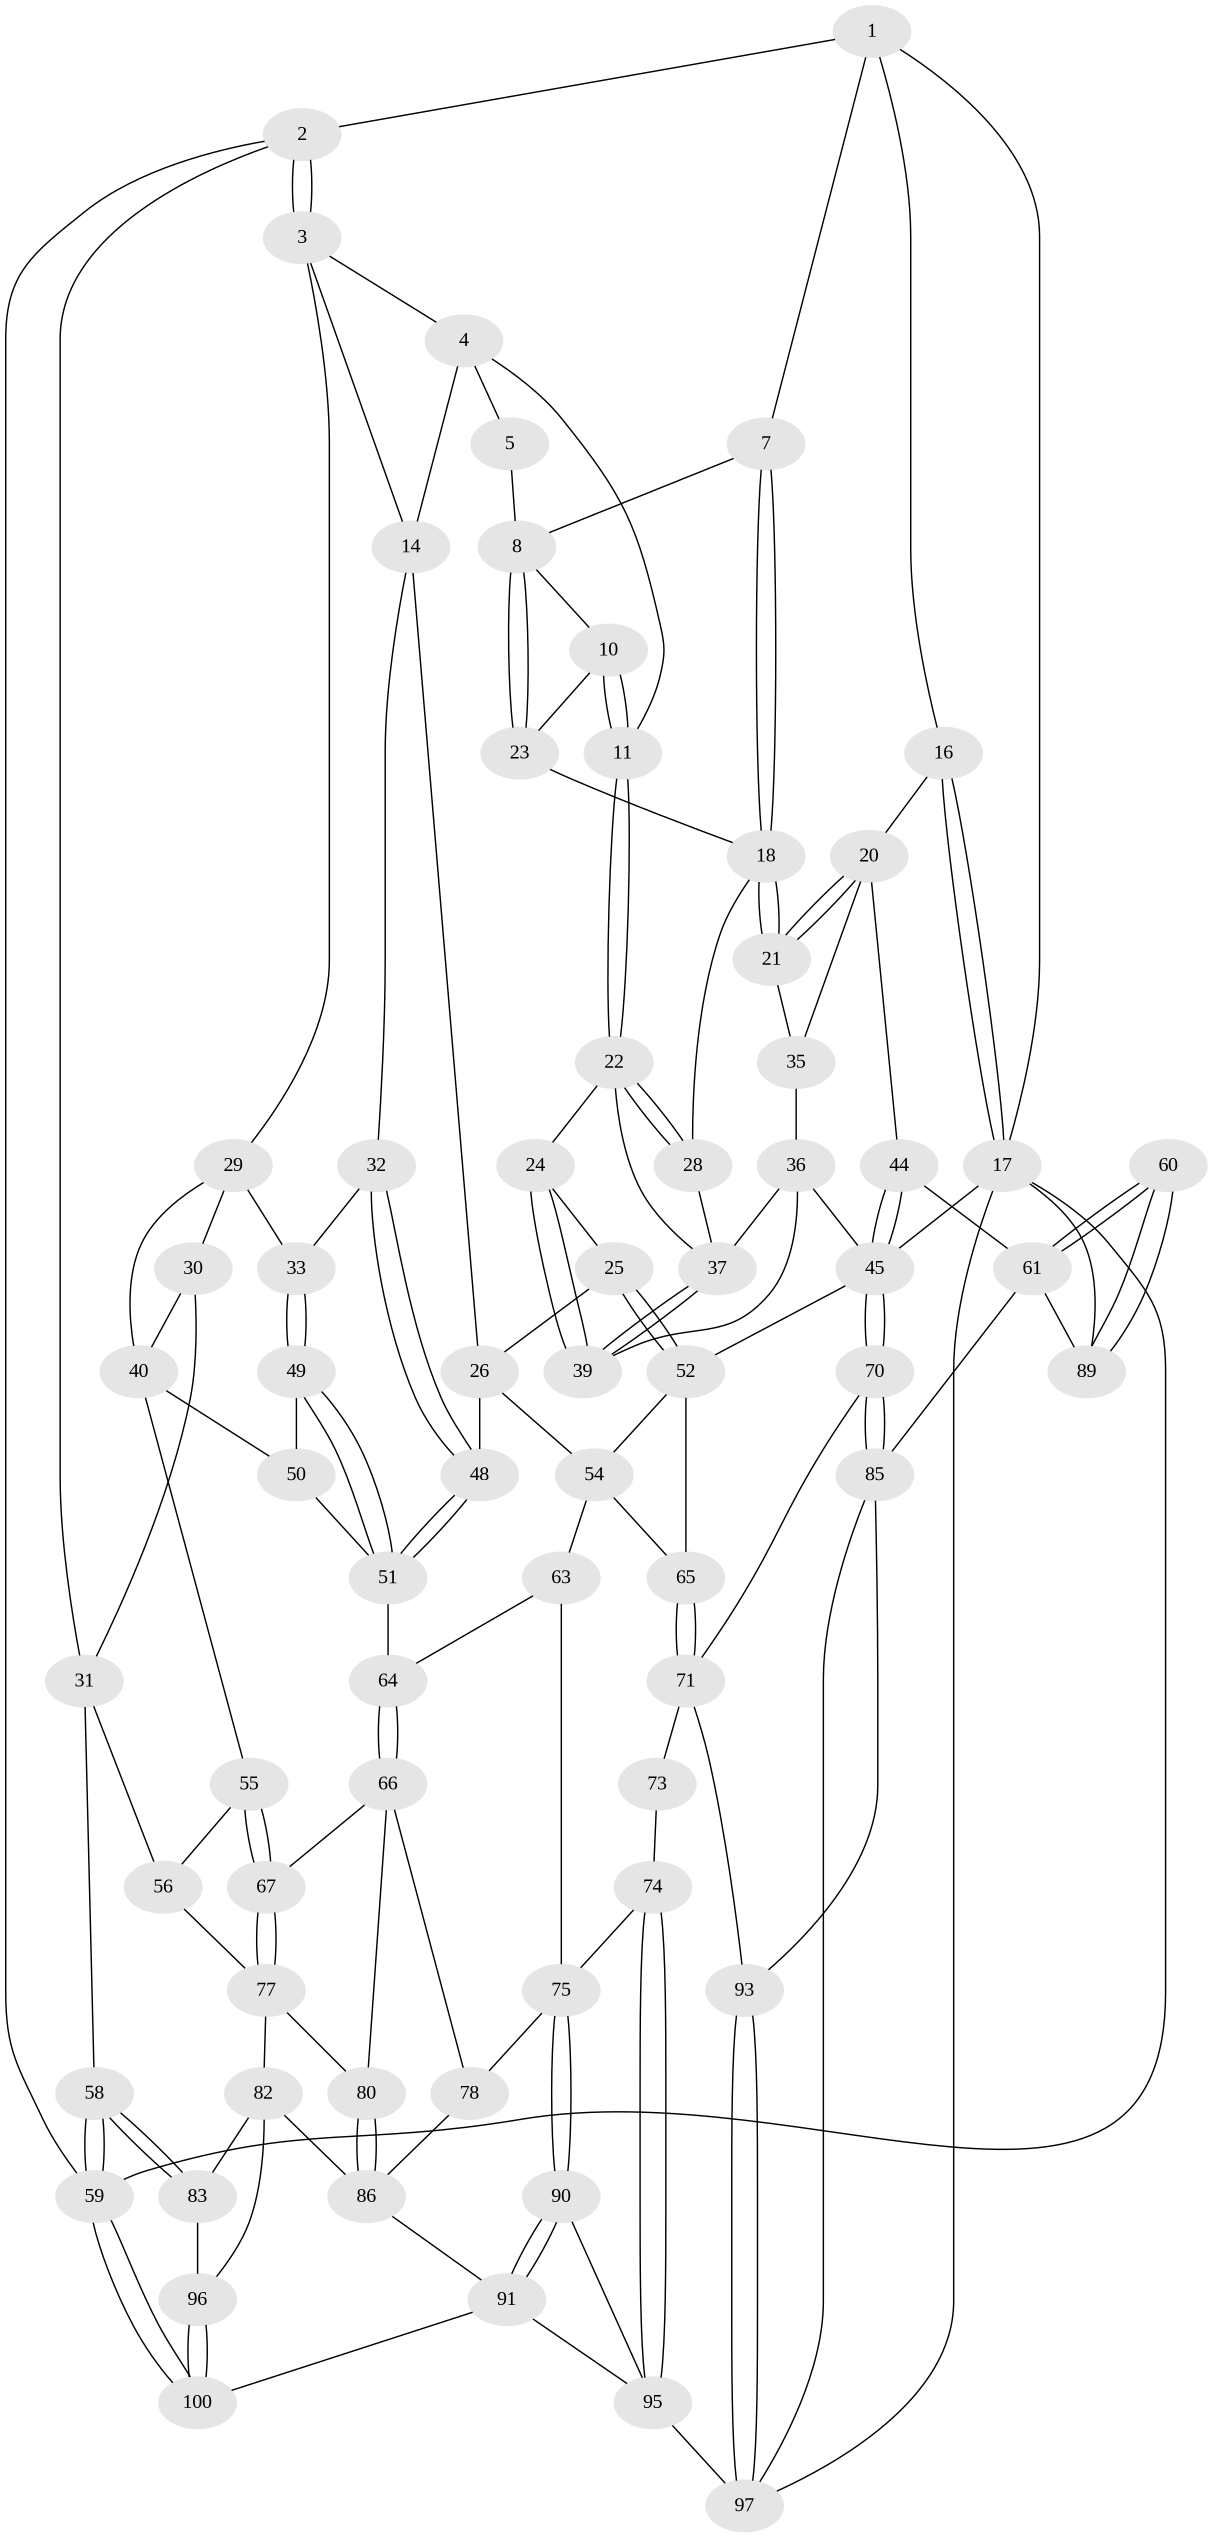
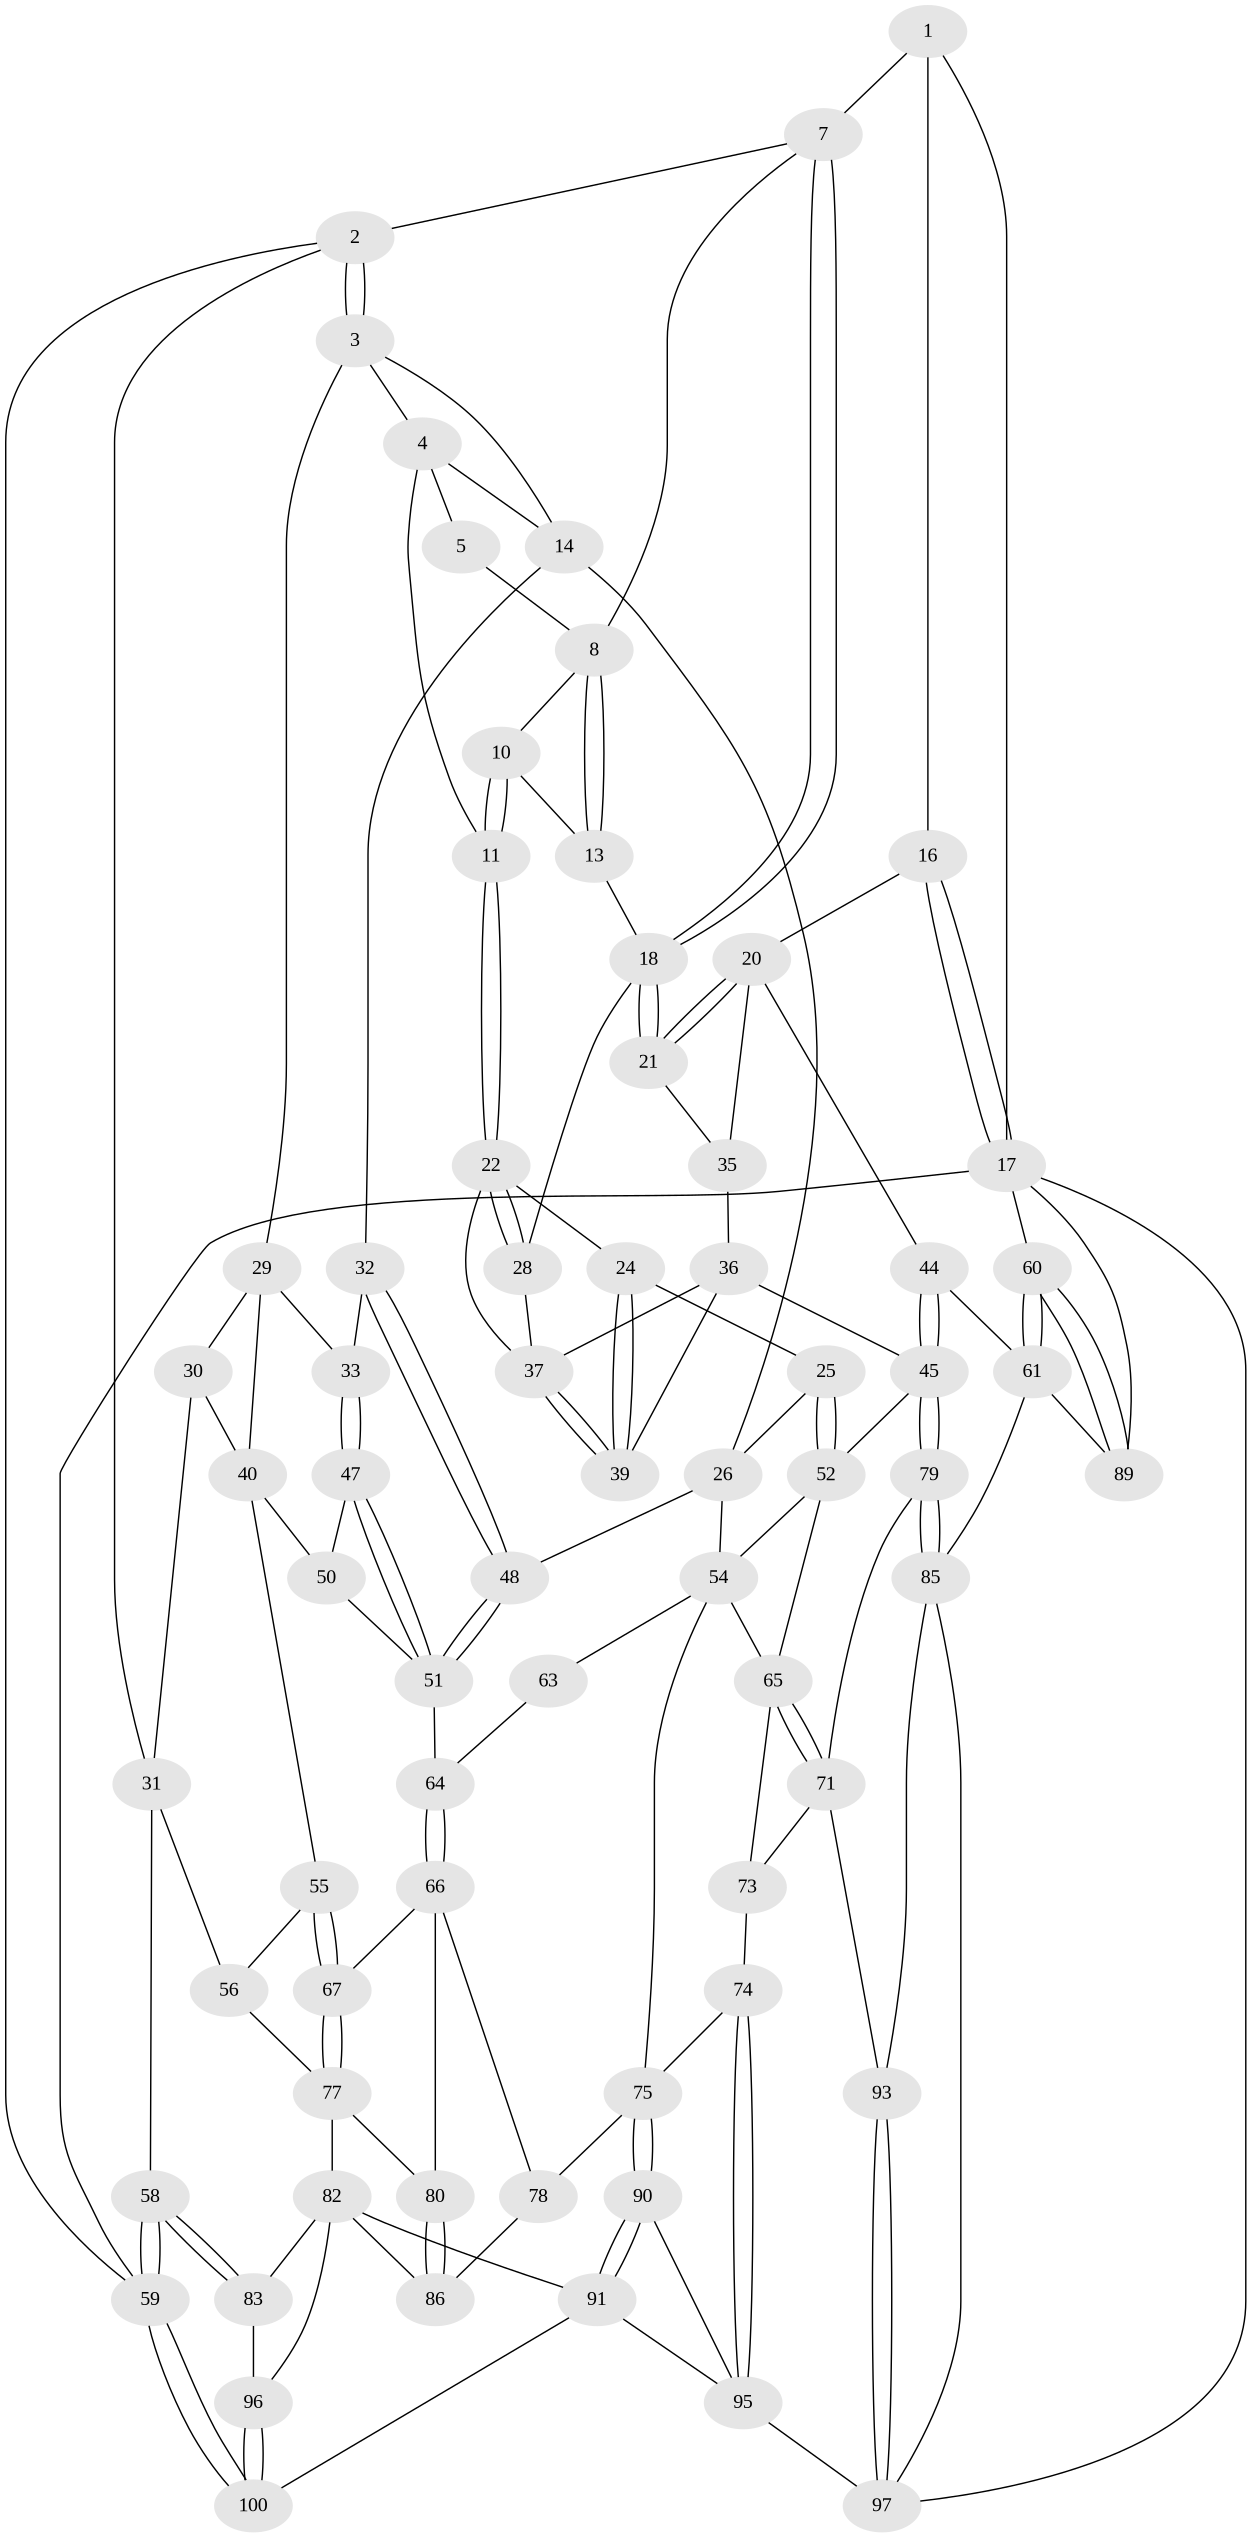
edge "1" -- "2": now "7" -- "2"
node "23": label "23" -> "13"
edge "17" -- "45": now "17" -- "60"
node "49": label "49" -> "47"
node "70": label "70" -> "79"
edge "63" -- "75": now "54" -- "75"
edge "65" -- "73": added
edge "86" -- "91": now "82" -- "91"
